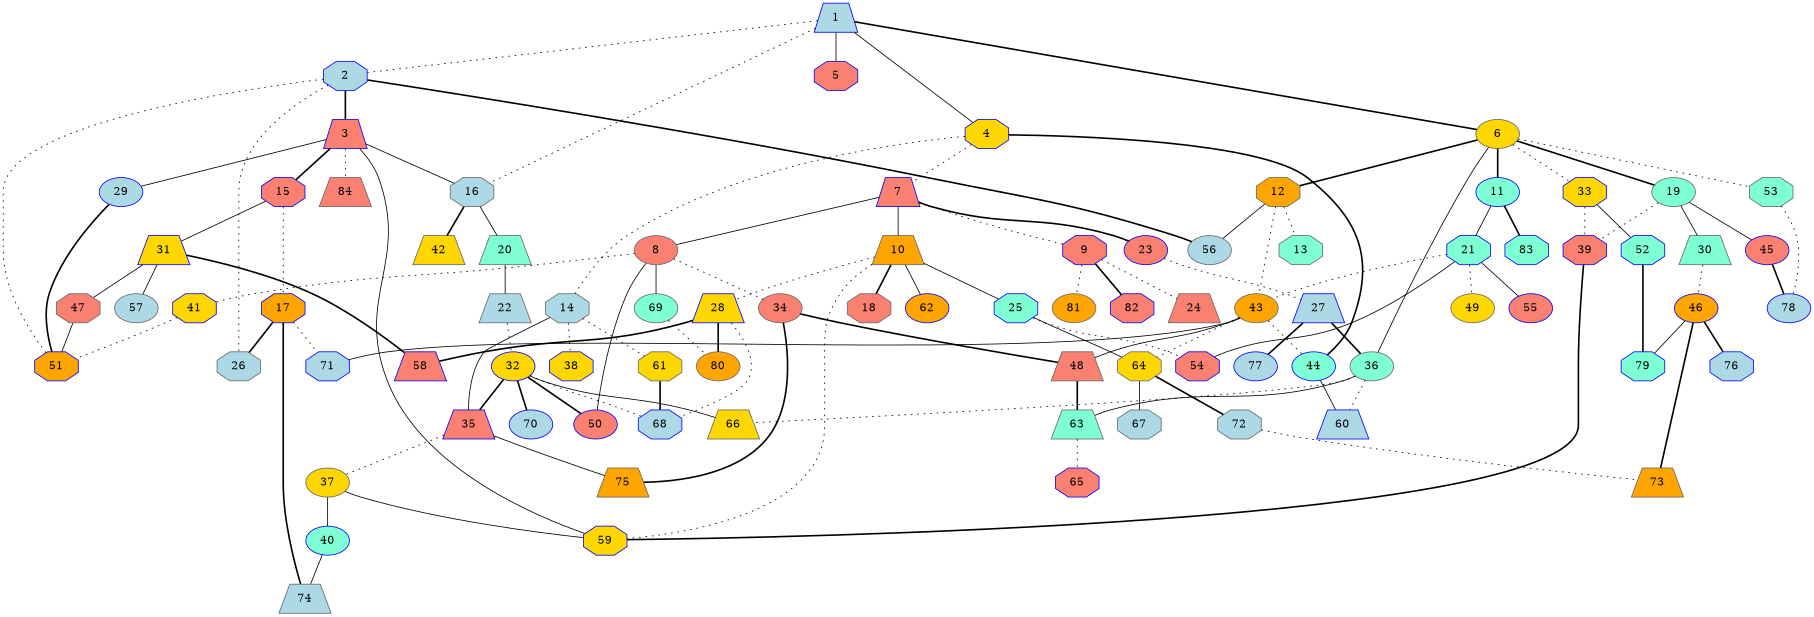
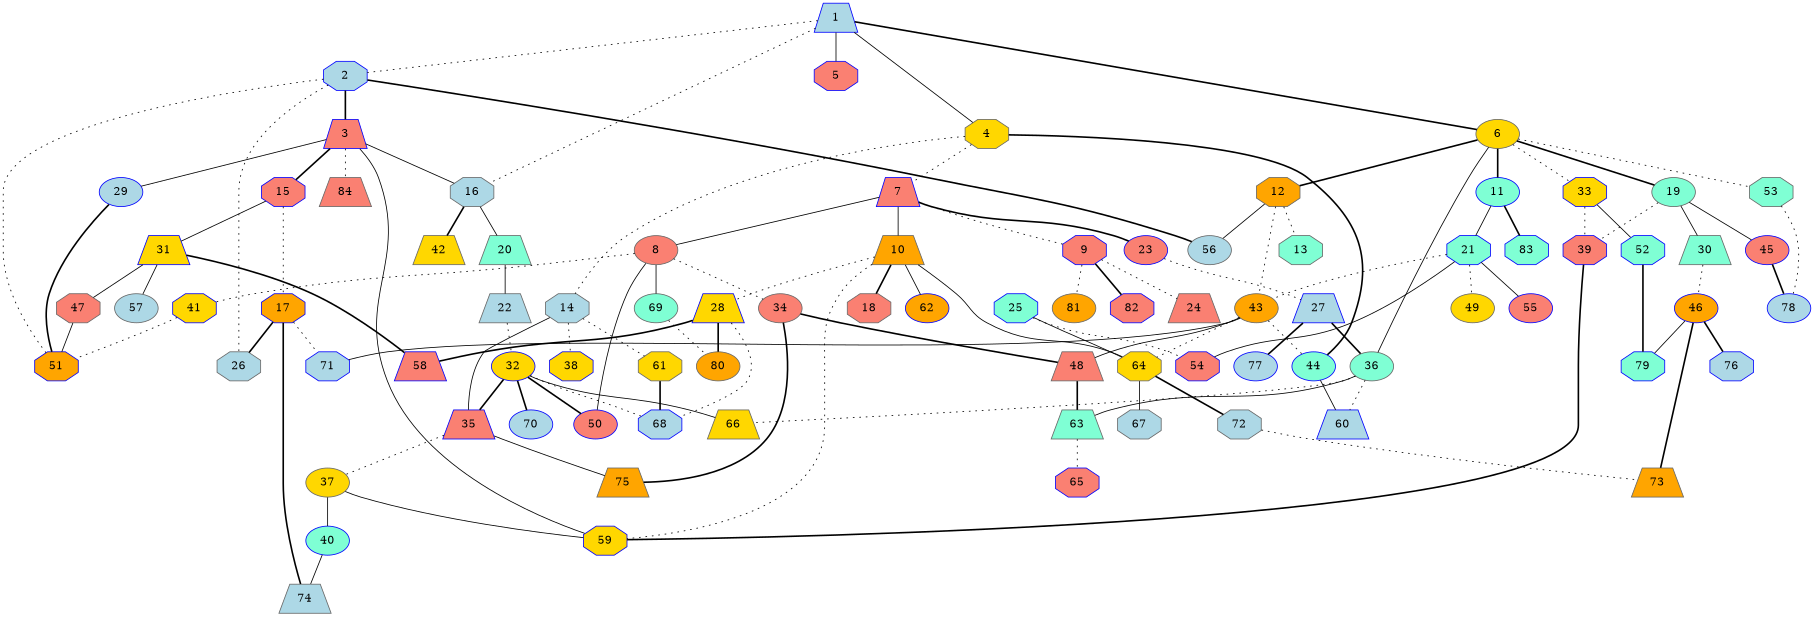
node "4": color blue -> gray40
edge "10" -- "25": now "10" -- "64"
